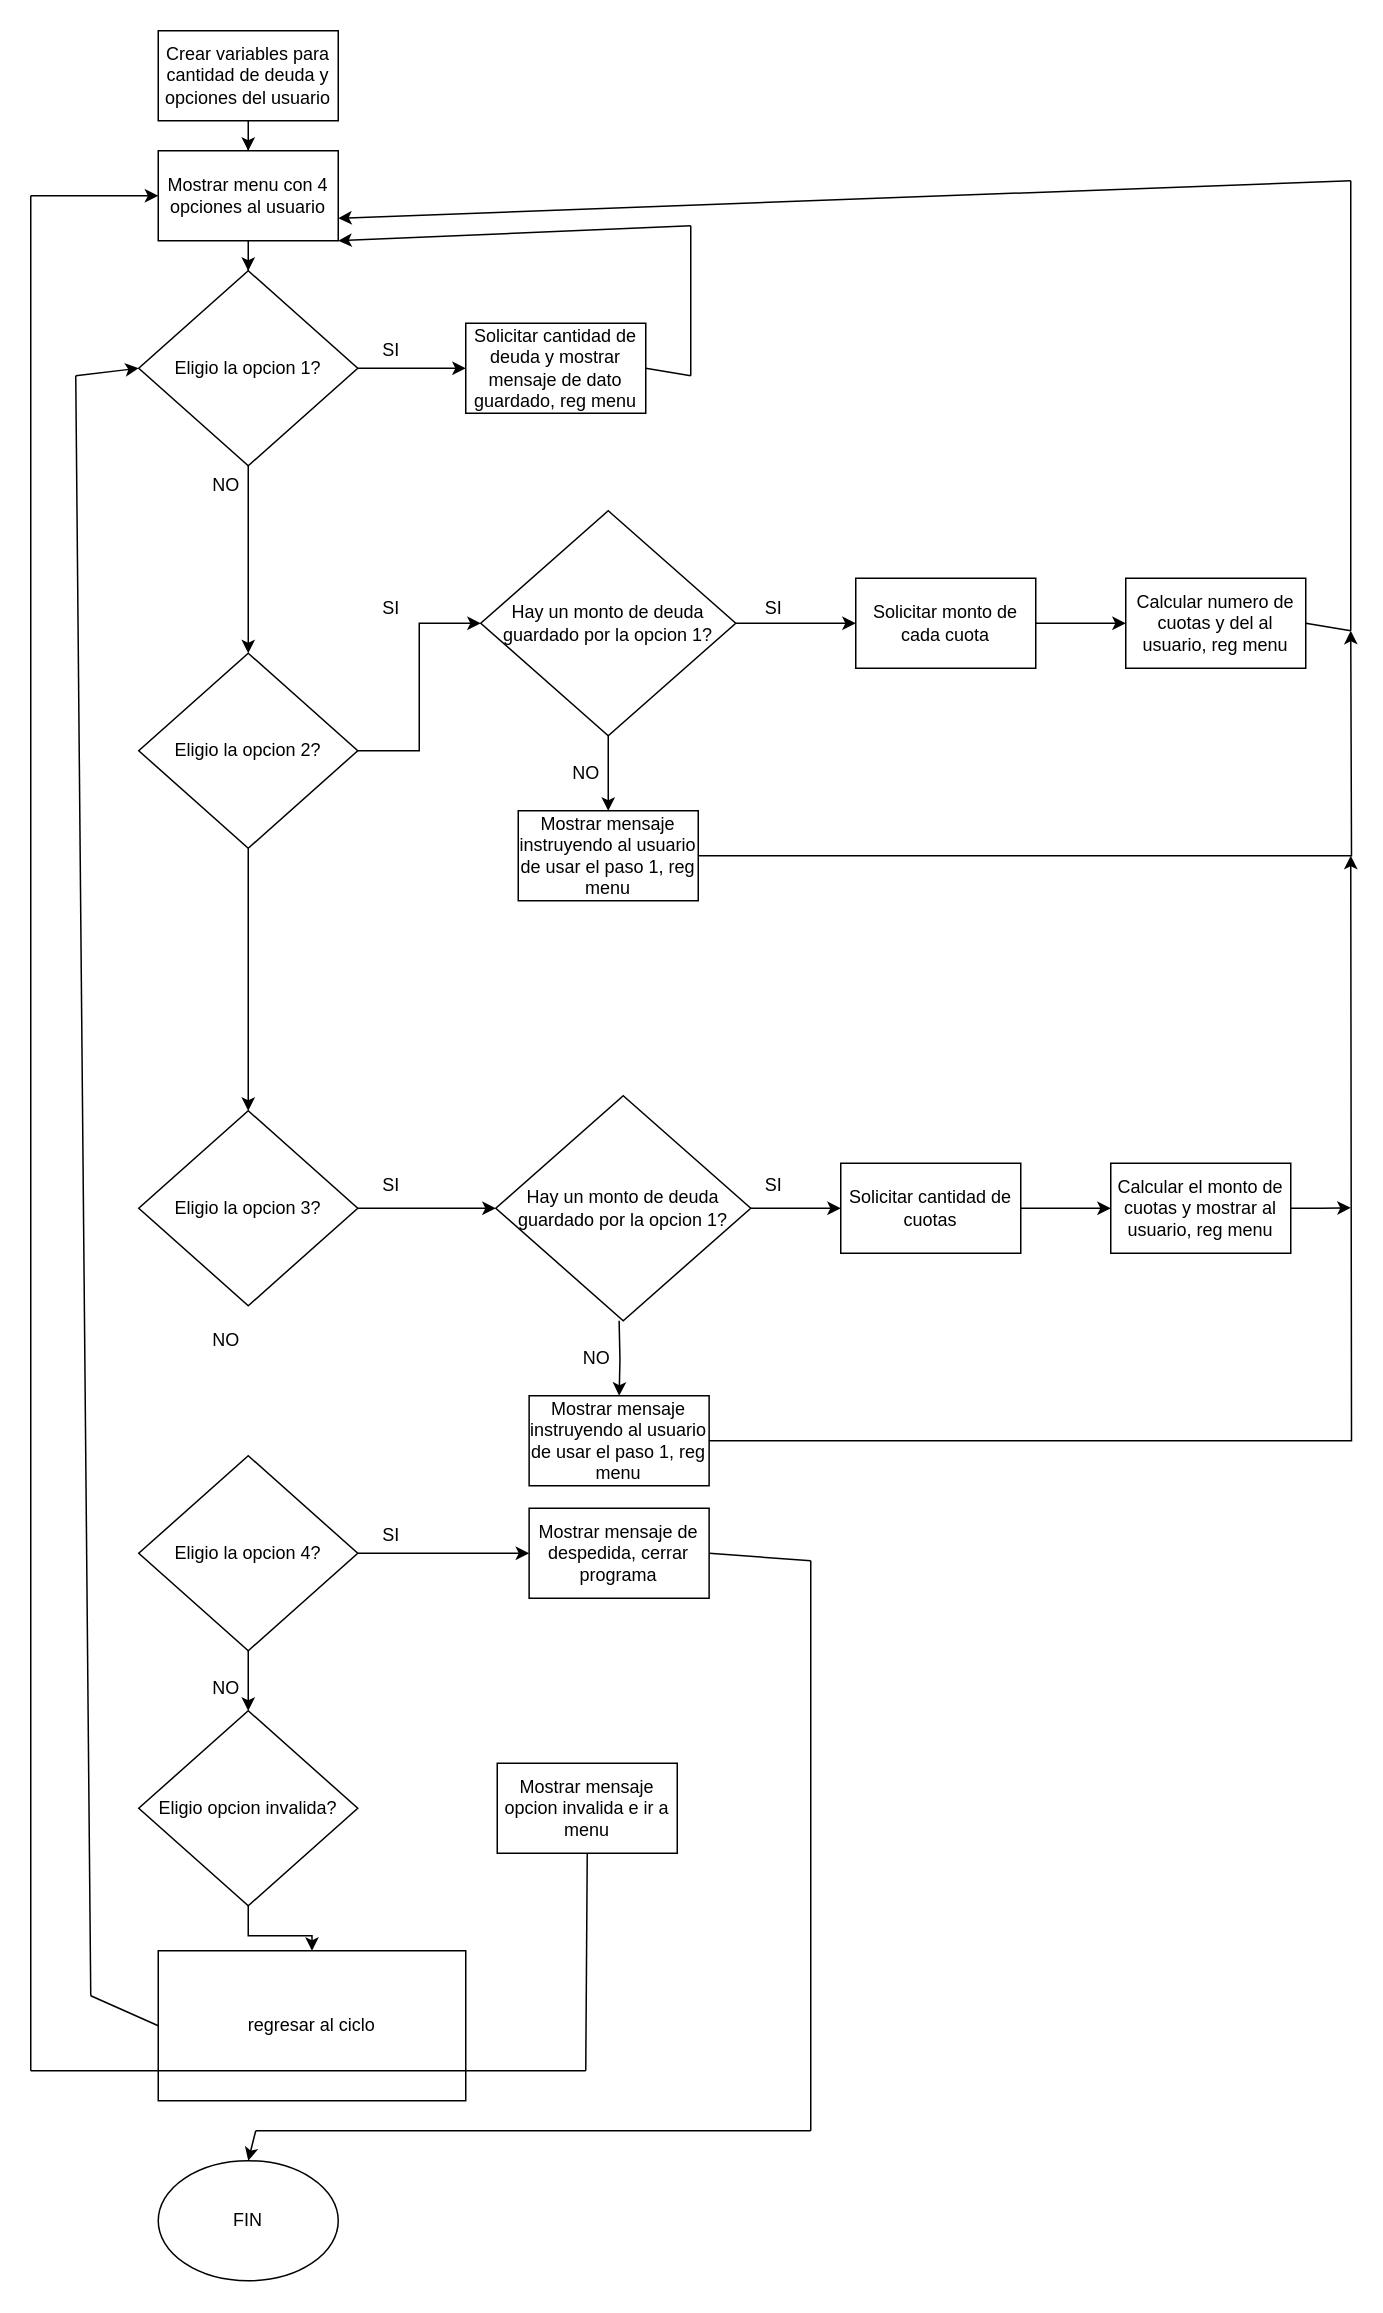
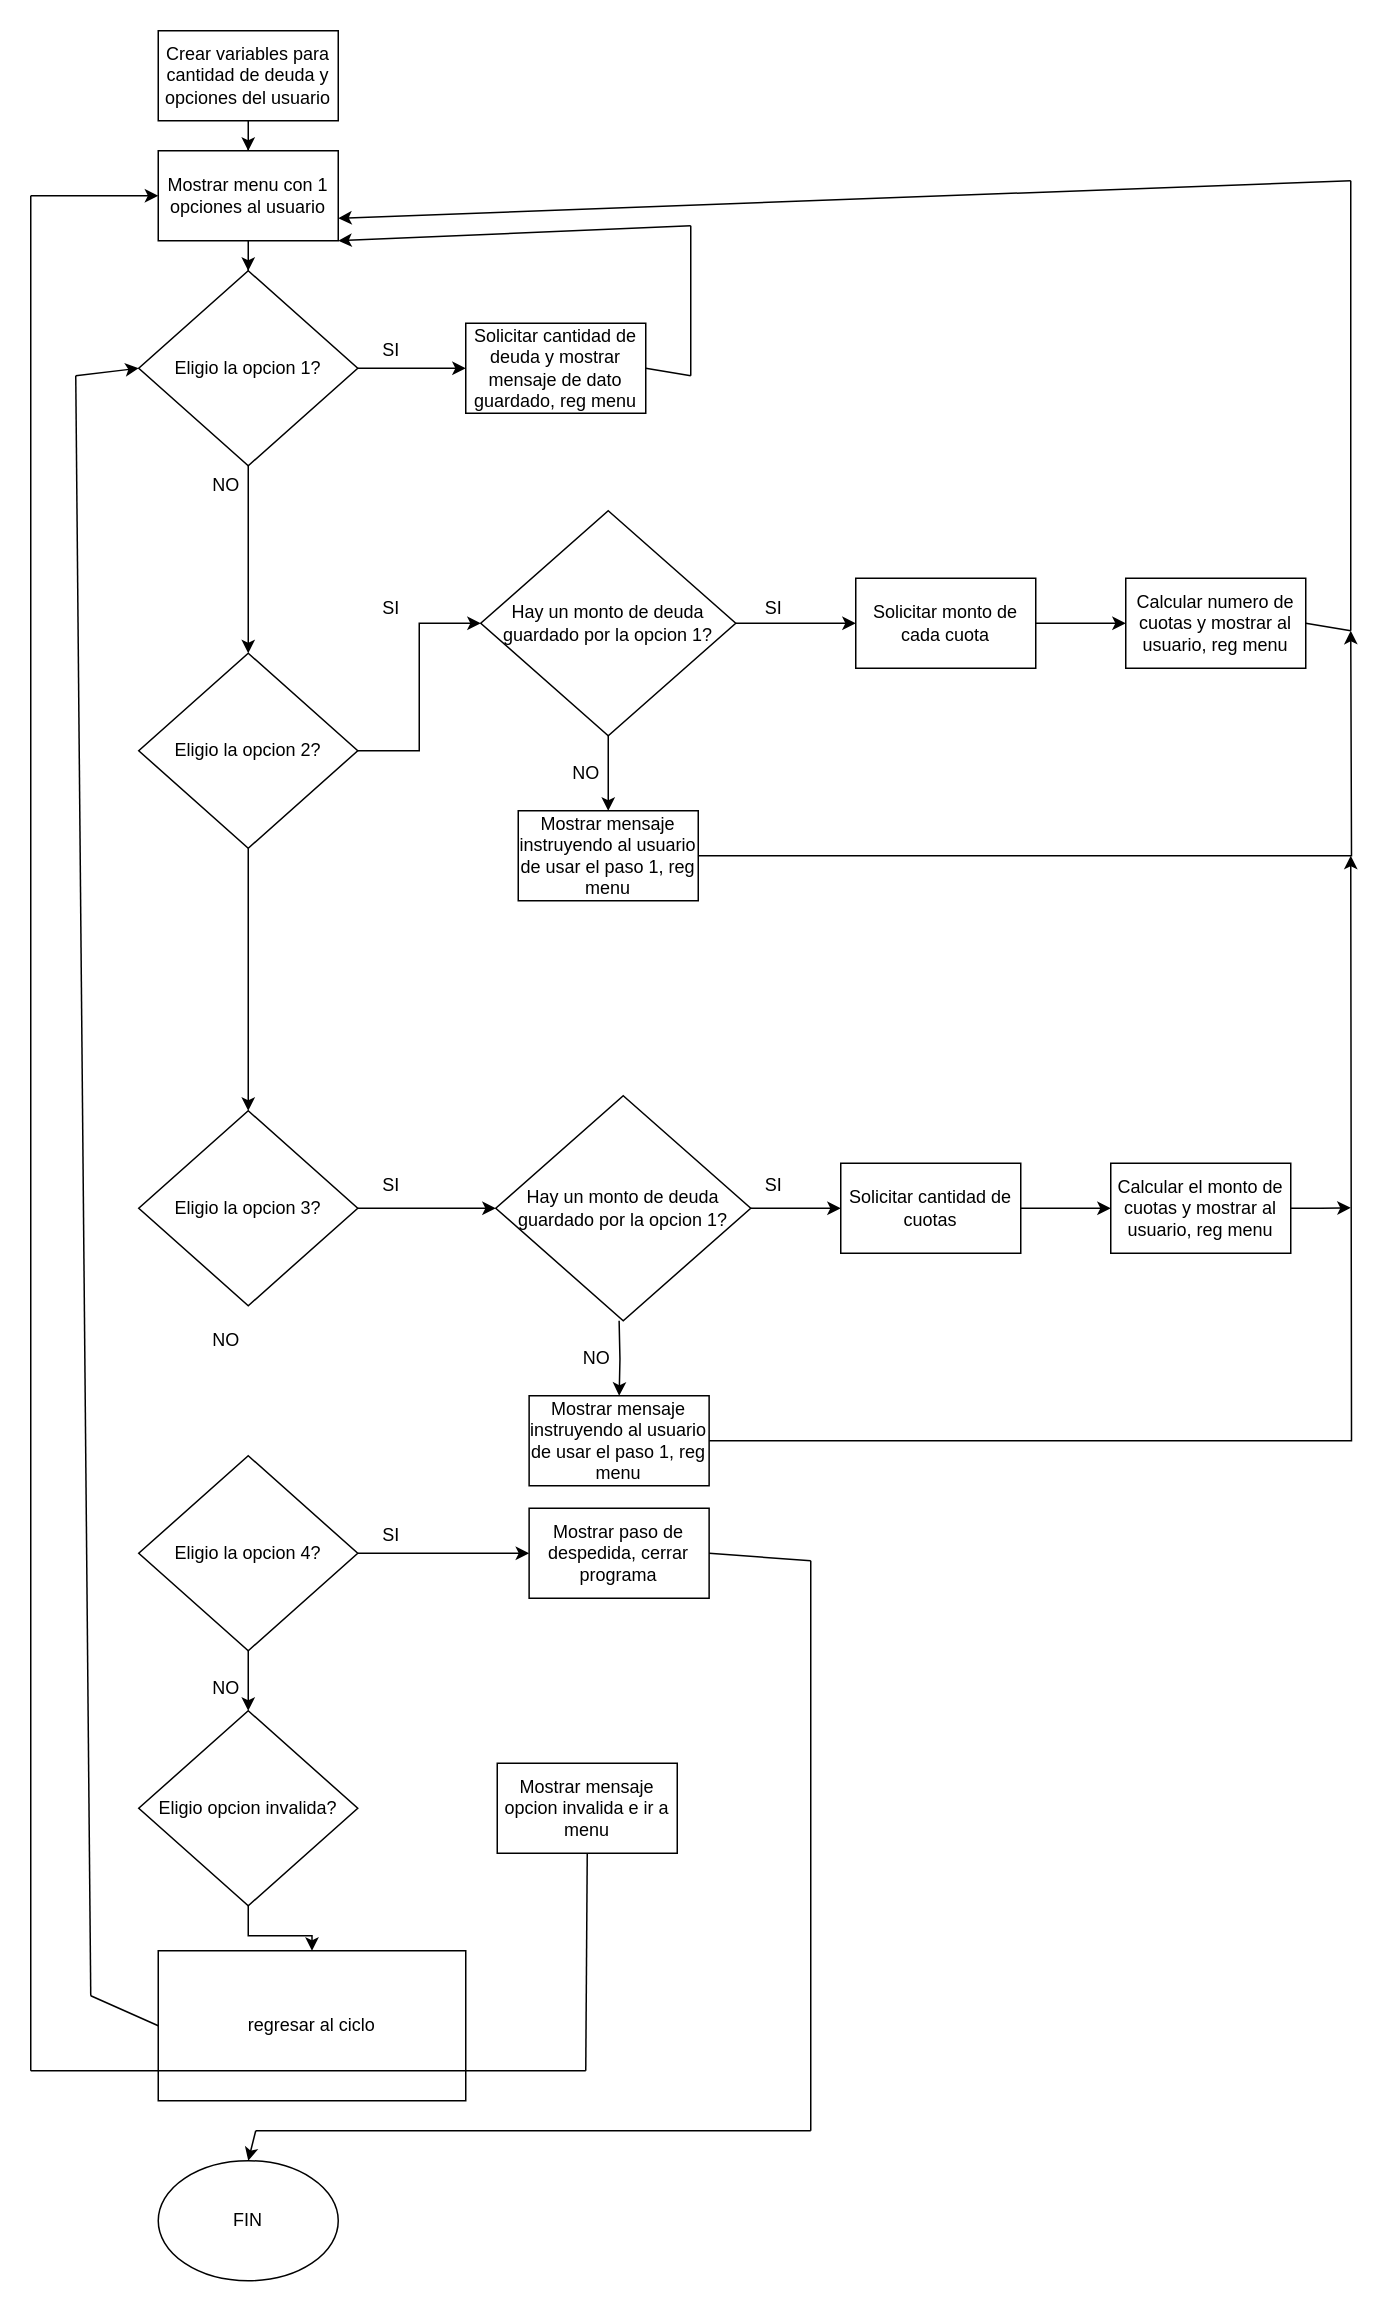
node "Mostrar menu con 4 opciones al usuario": label "Mostrar menu con 4 opciones al usuario" -> "Mostrar menu con 1 opciones al usuario"
node "Calcular numero de cuotas y del al usuario, reg menu": label "Calcular numero de cuotas y del al usuario, reg menu" -> "Calcular numero de cuotas y mostrar al usuario, reg menu"
node "Mostrar mensaje de despedida, cerrar programa": label "Mostrar mensaje de despedida, cerrar programa" -> "Mostrar paso de despedida, cerrar programa"
